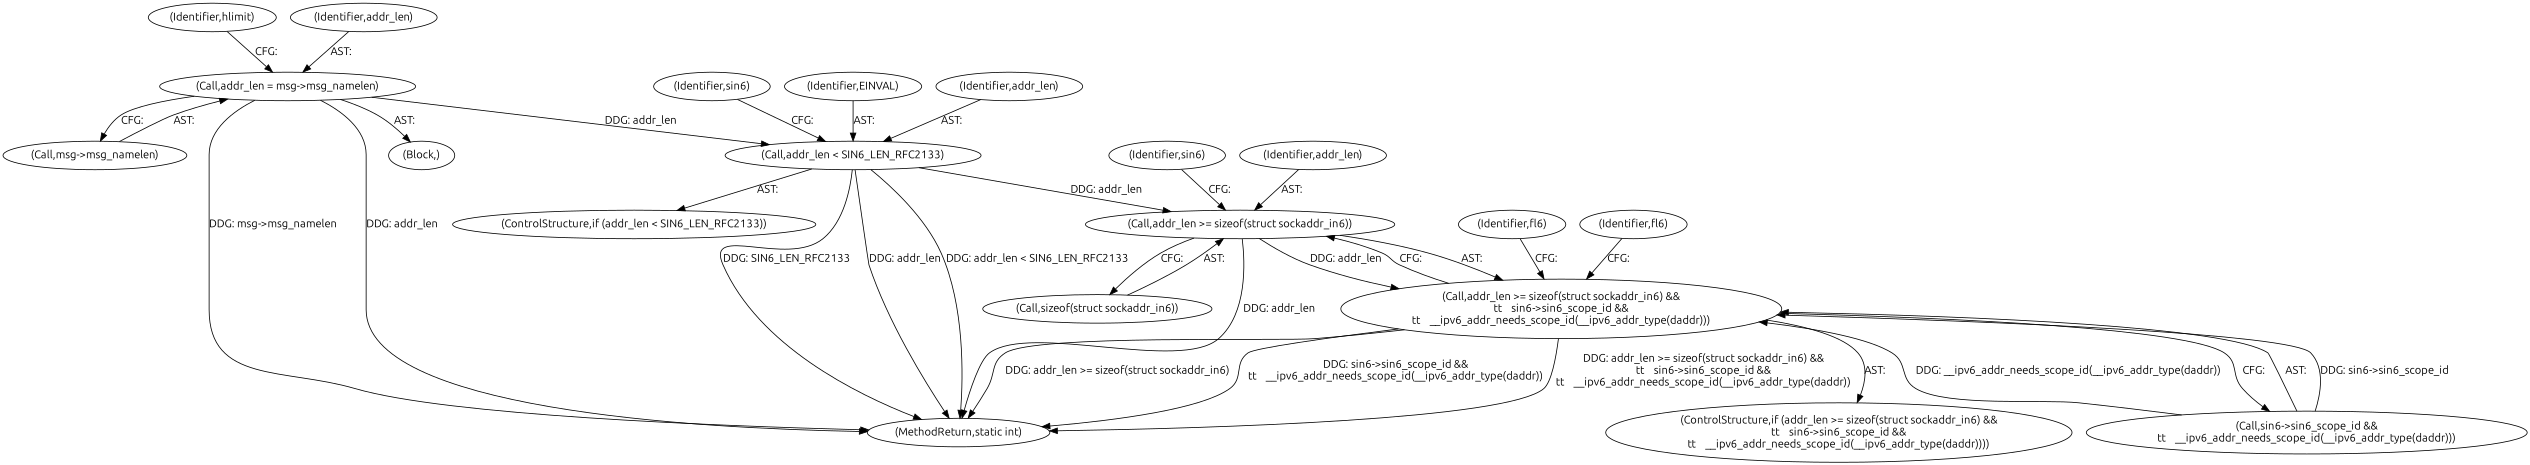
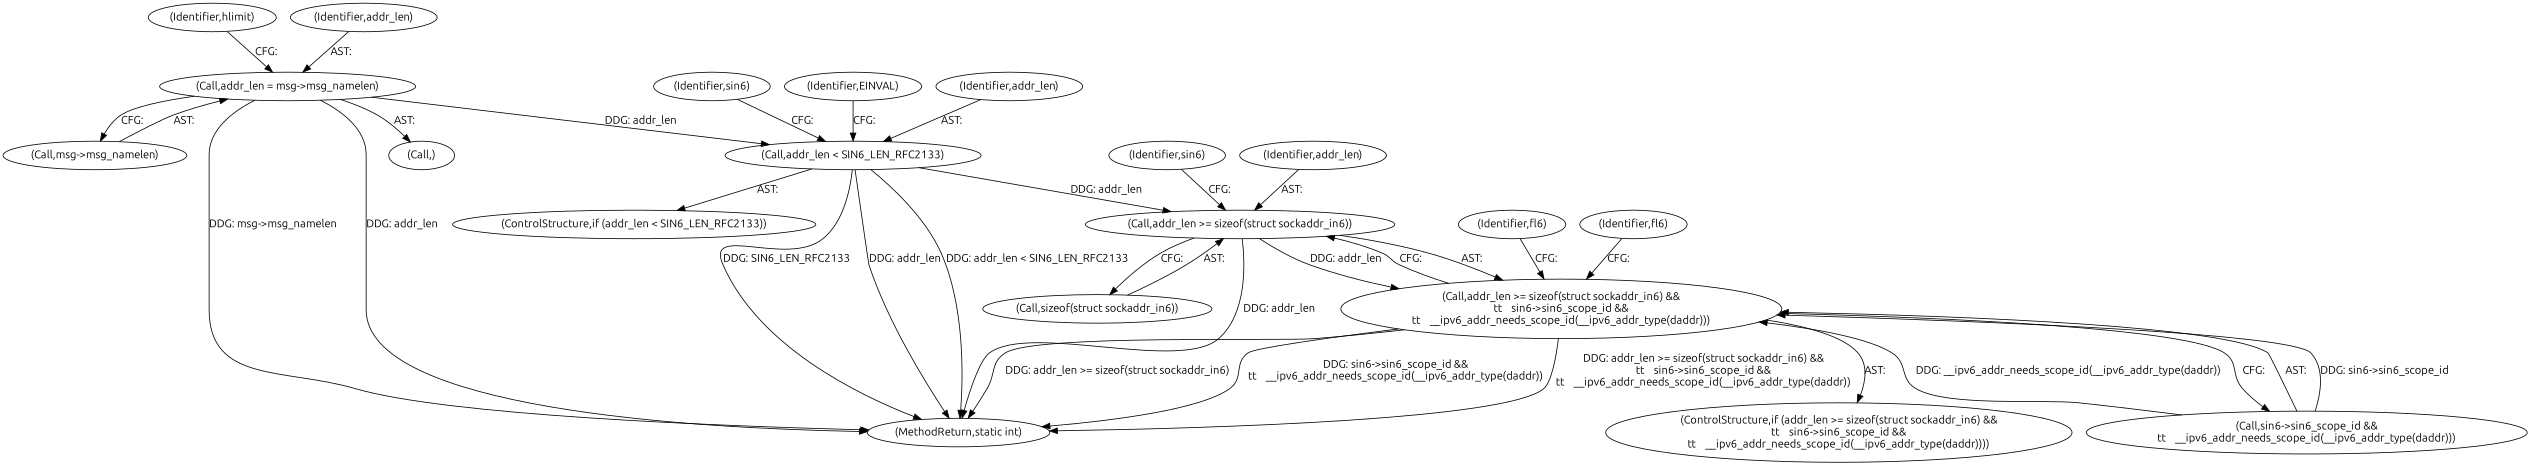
edge "(Identifier,EINVAL)" -> "(Call,addr_len < SIN6_LEN_RFC2133)": label "AST: " -> "CFG: "
node "(Block,)": label "(Block,)" -> "(Call,)"
